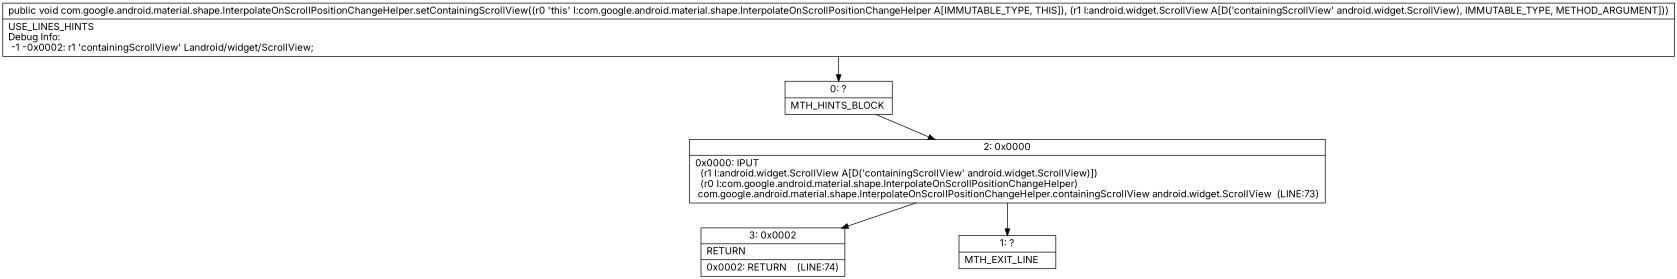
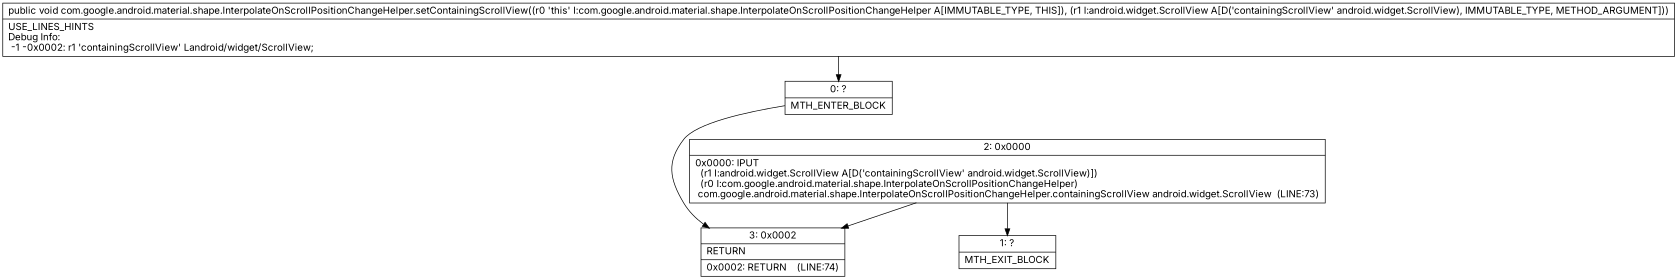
node "0: ?": text "MTH_HINTS_BLOCK" -> "MTH_ENTER_BLOCK"
edge "0: ?" -> "2: 0x0000": now "0: ?" -> "3: 0x0002"
node "1: ?": text "MTH_EXIT_LINE" -> "MTH_EXIT_BLOCK"
